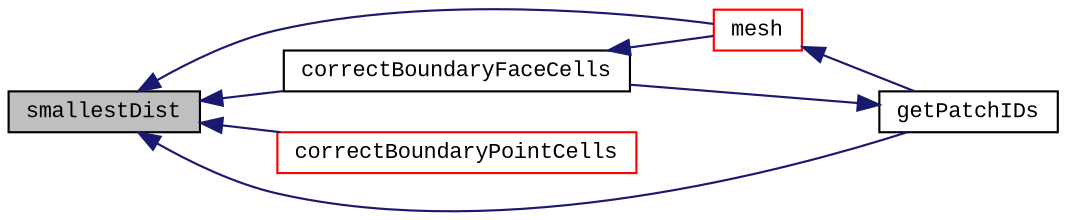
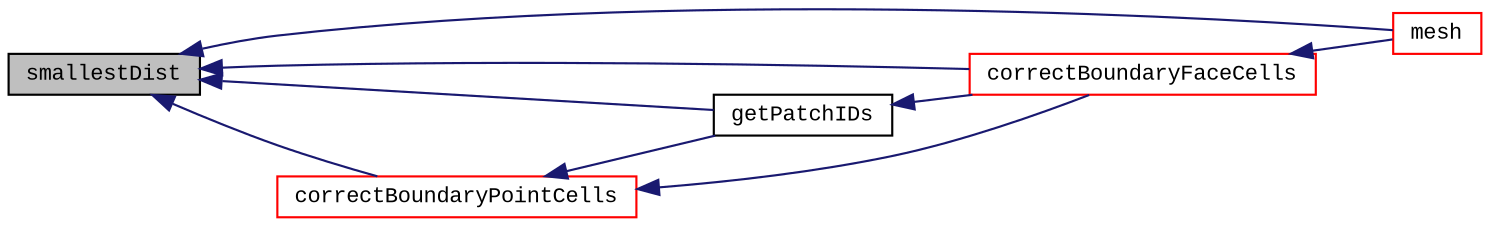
node "correctBoundaryFaceCells": color black -> red
edge "getPatchIDs" -> "mesh": now "getPatchIDs" -> "correctBoundaryPointCells"
edge "correctBoundaryFaceCells" -> "correctBoundaryPointCells": added
